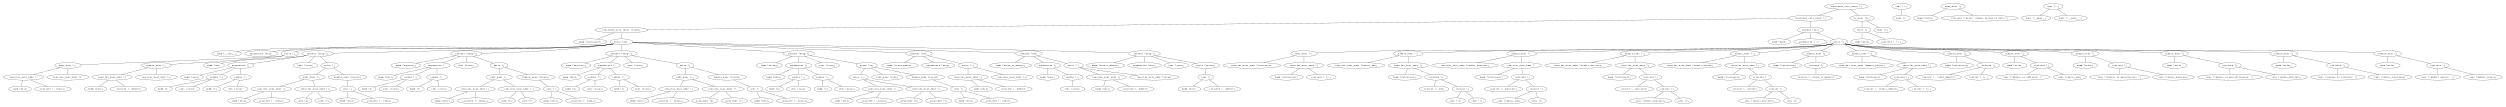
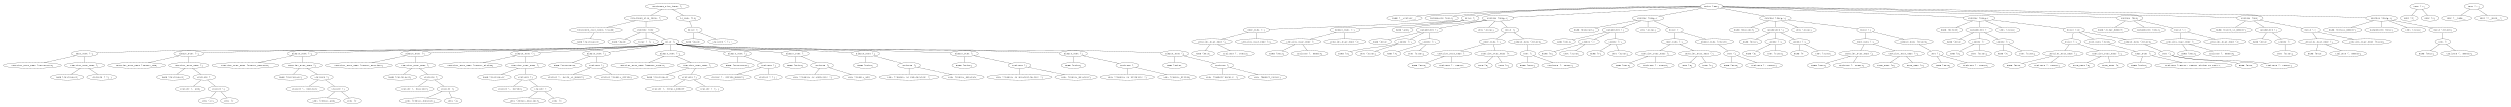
edge "if_stmt (if)" -- "expr (y)": now "test (!=)" -- "expr (y)"
edge "continued_file_input (class)" -- "suite (def)": removed
node "parameters ( () )": label "parameters ( () )" -> "clear ( () )"
edge "else_stmt (else)" -- "expr_stmt ()": added
node "NAME (__init__)": label "NAME (__init__)" -> "NAME (__trailer__)"
node "trailer (result_divide)": added
node "trailer (. clear_memory)": label "trailer (. clear_memory)" -> "trailer (. divide_memory)"
node "test (result_continued)": label "test (result_continued)" -> "test (result_divide)"
